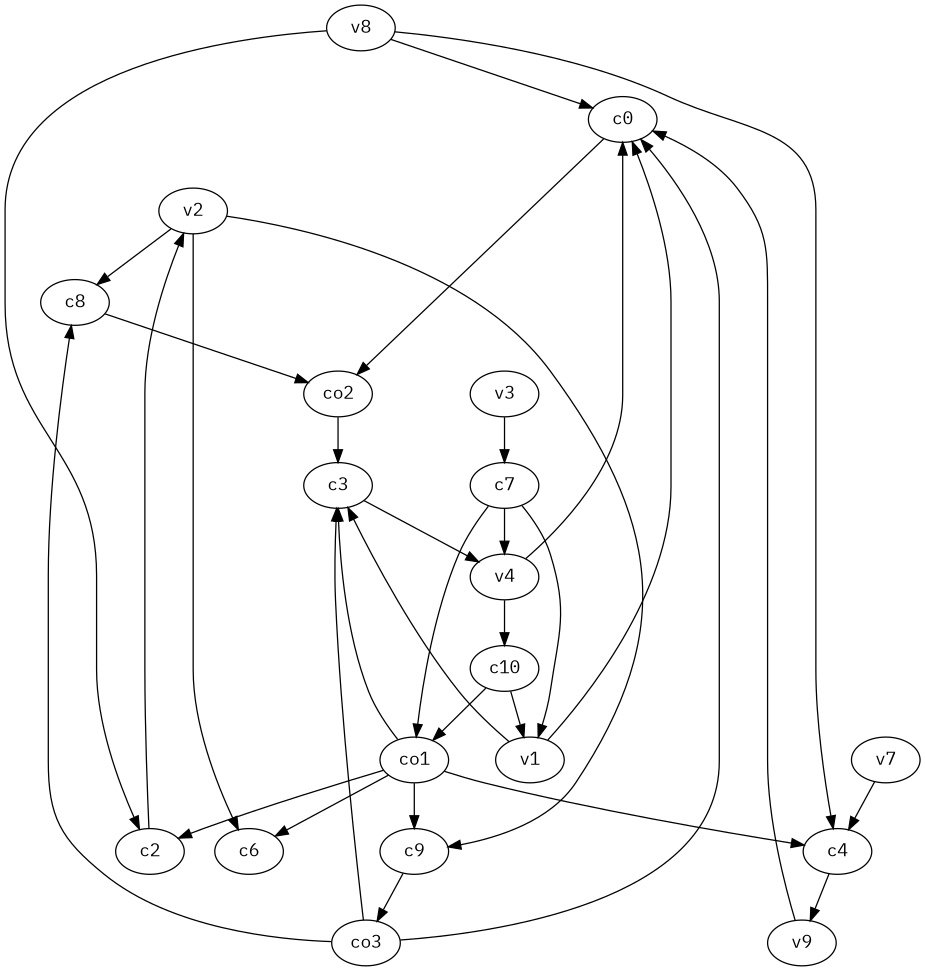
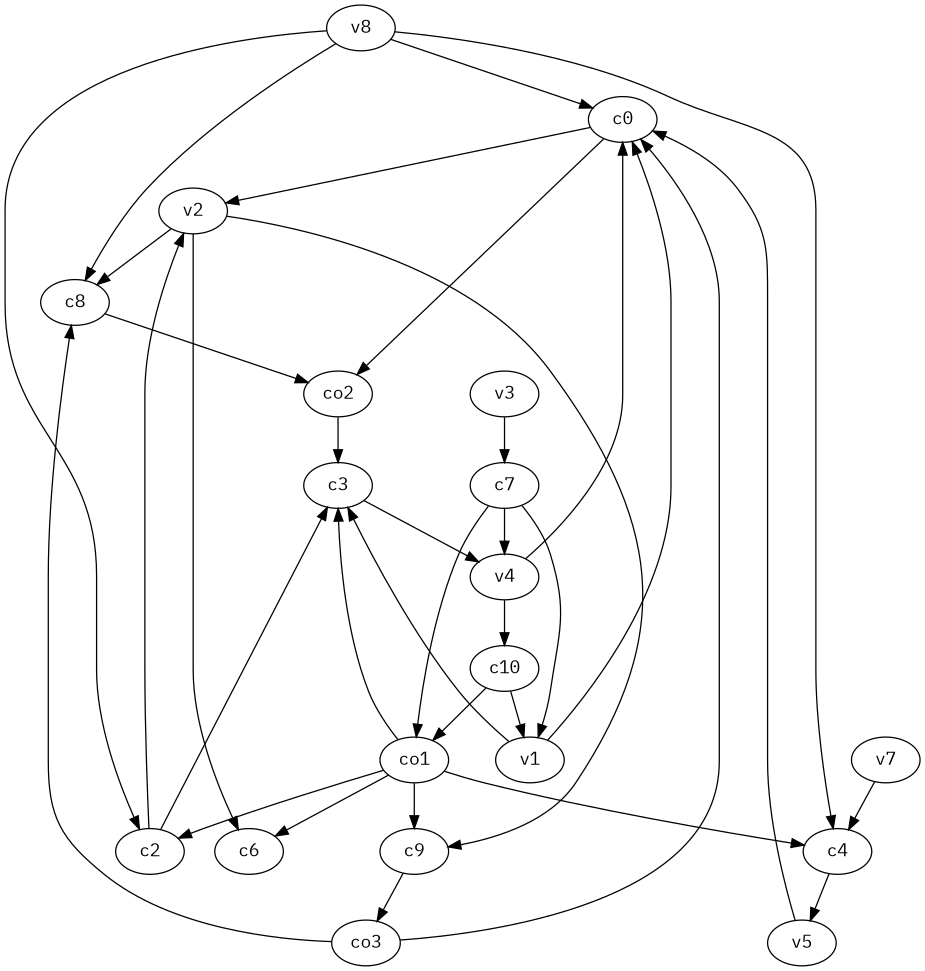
edge "v8" -> "c8": added
edge "c0" -> "v2": added
edge "co3" -> "c3": now "c2" -> "c3"
node "v9": label "v9" -> "v5"
